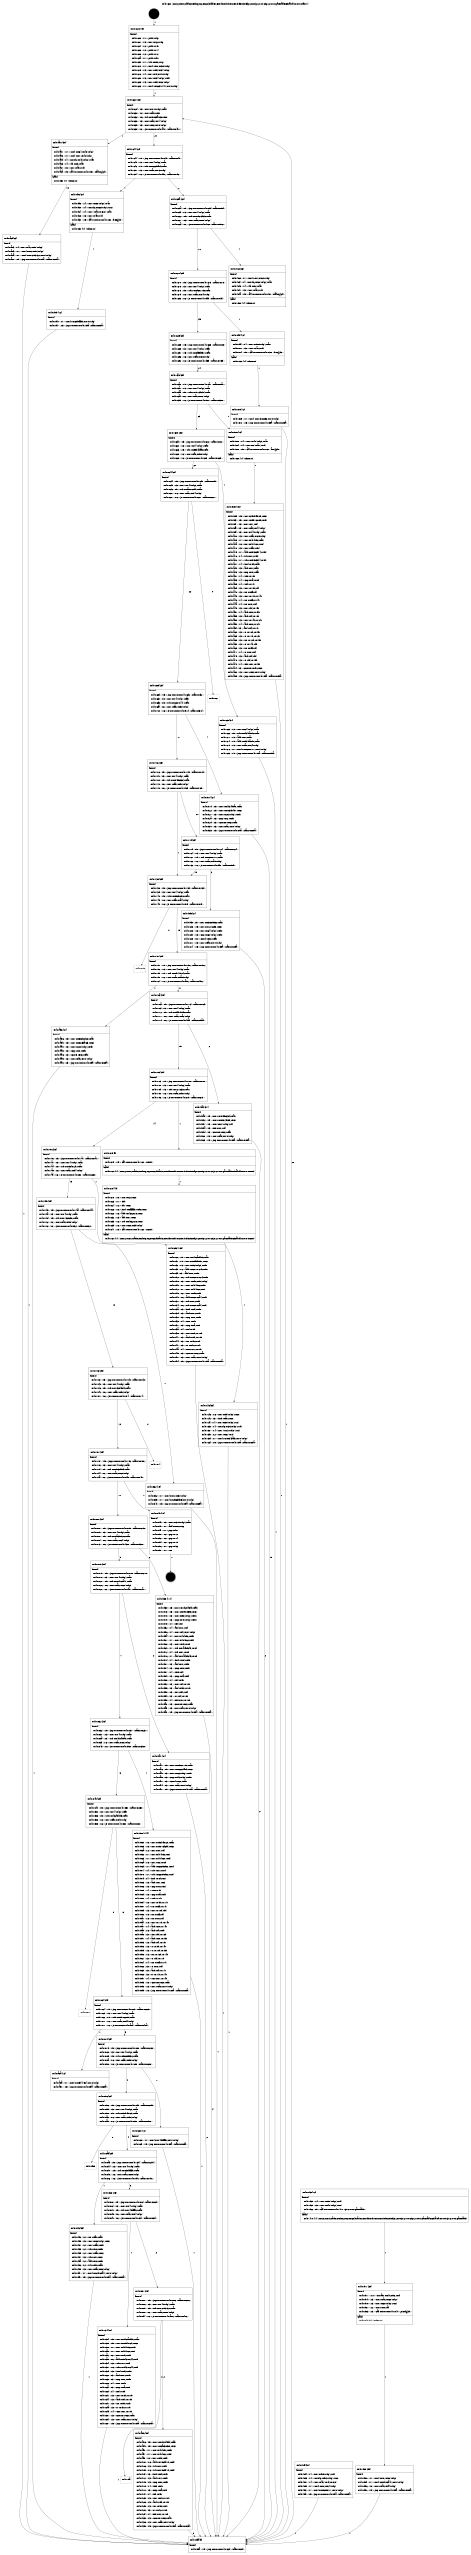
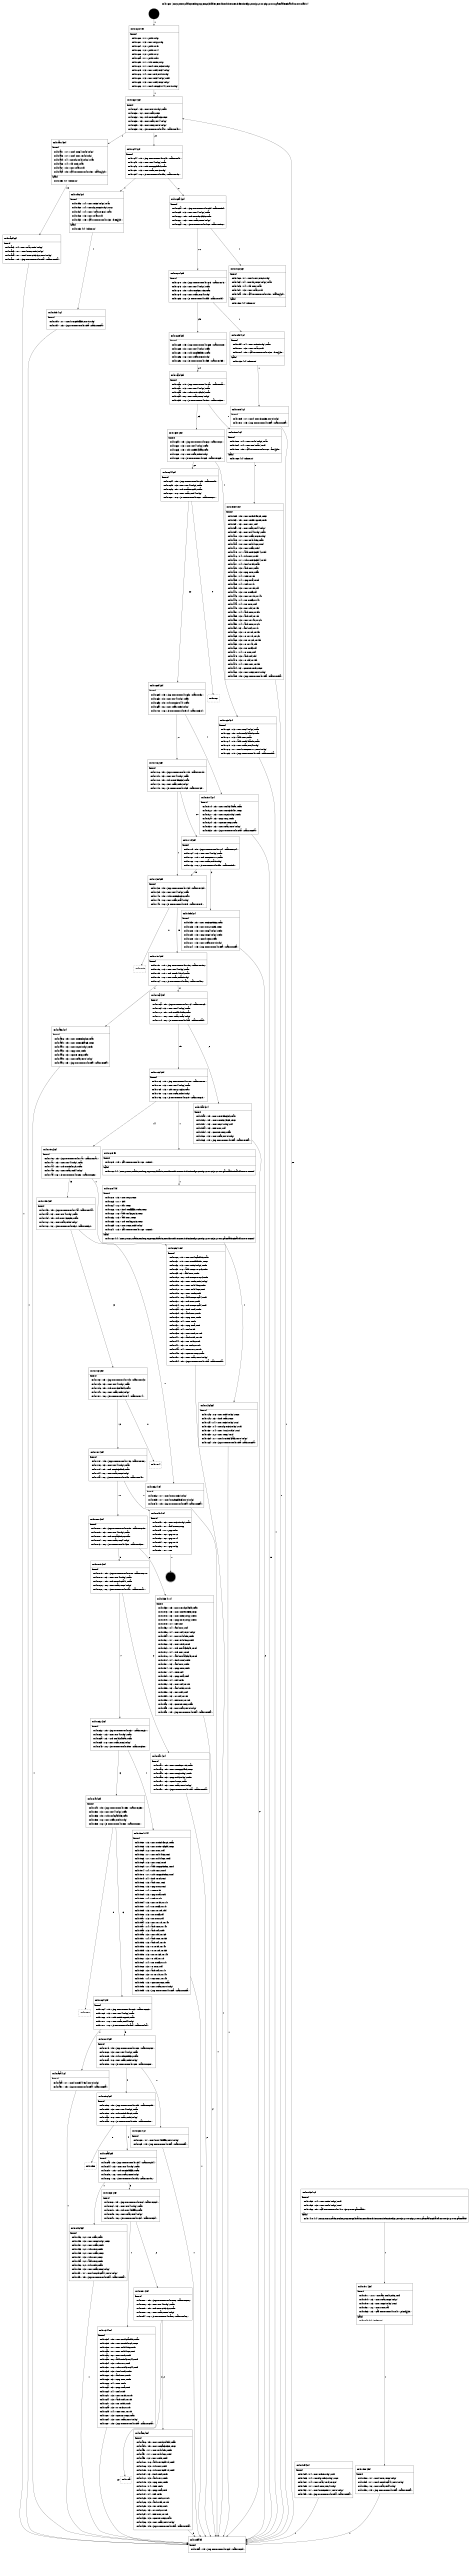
edge "0x401a8a [12]" -> "0x401e9a [5]": added, label "1"
edge "0x401c94 [88]" -> "0x401e9a [5]": label " 1" -> " 22"
